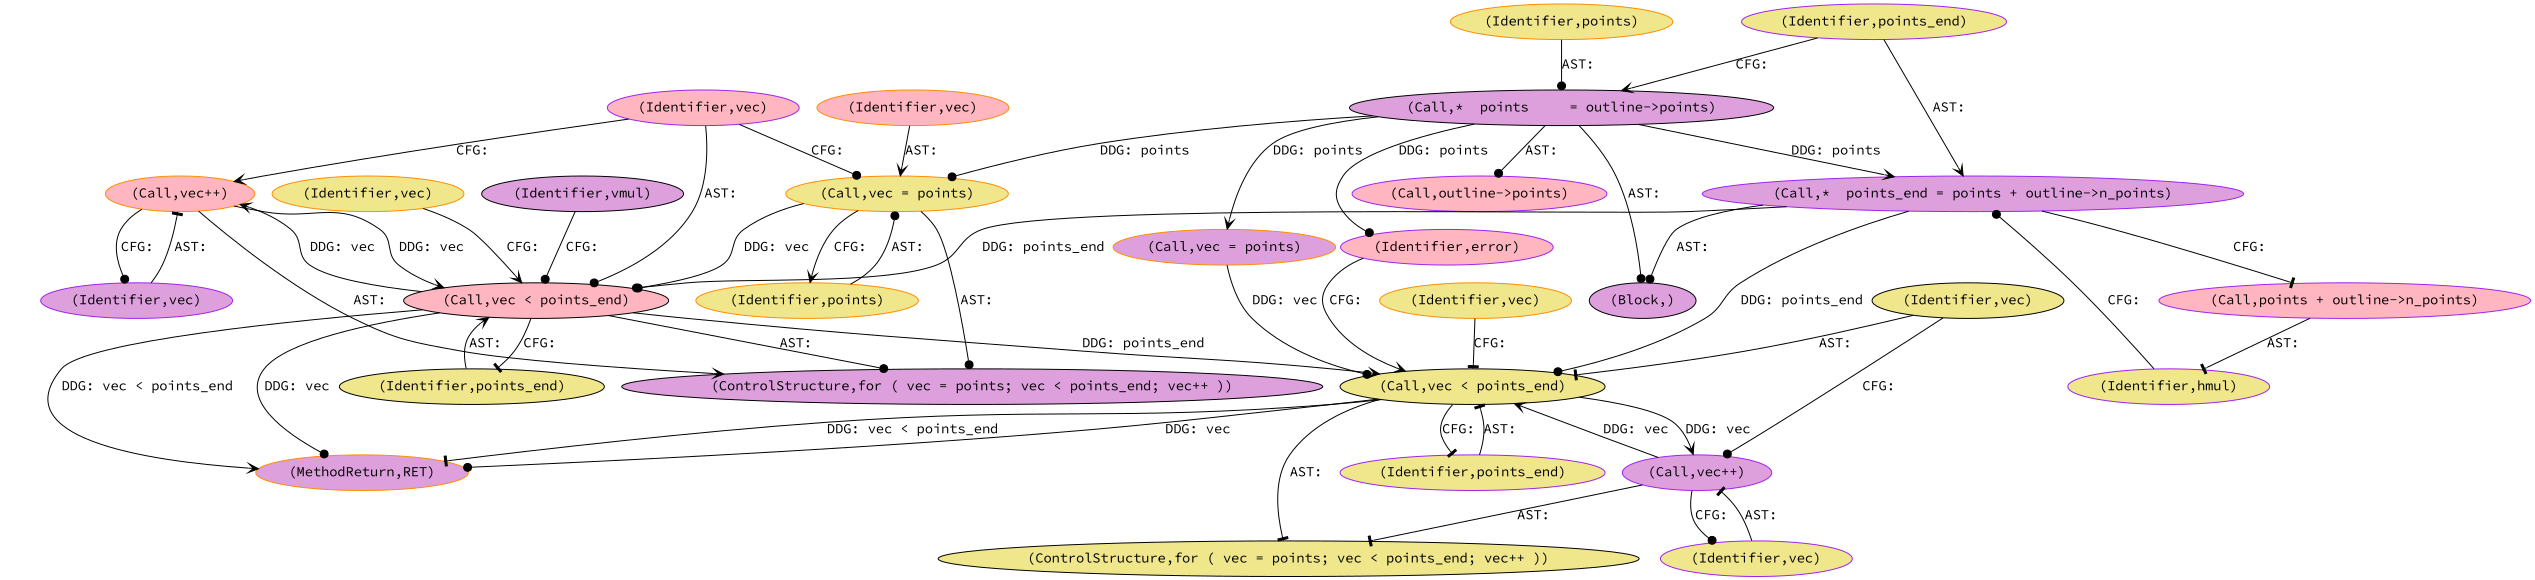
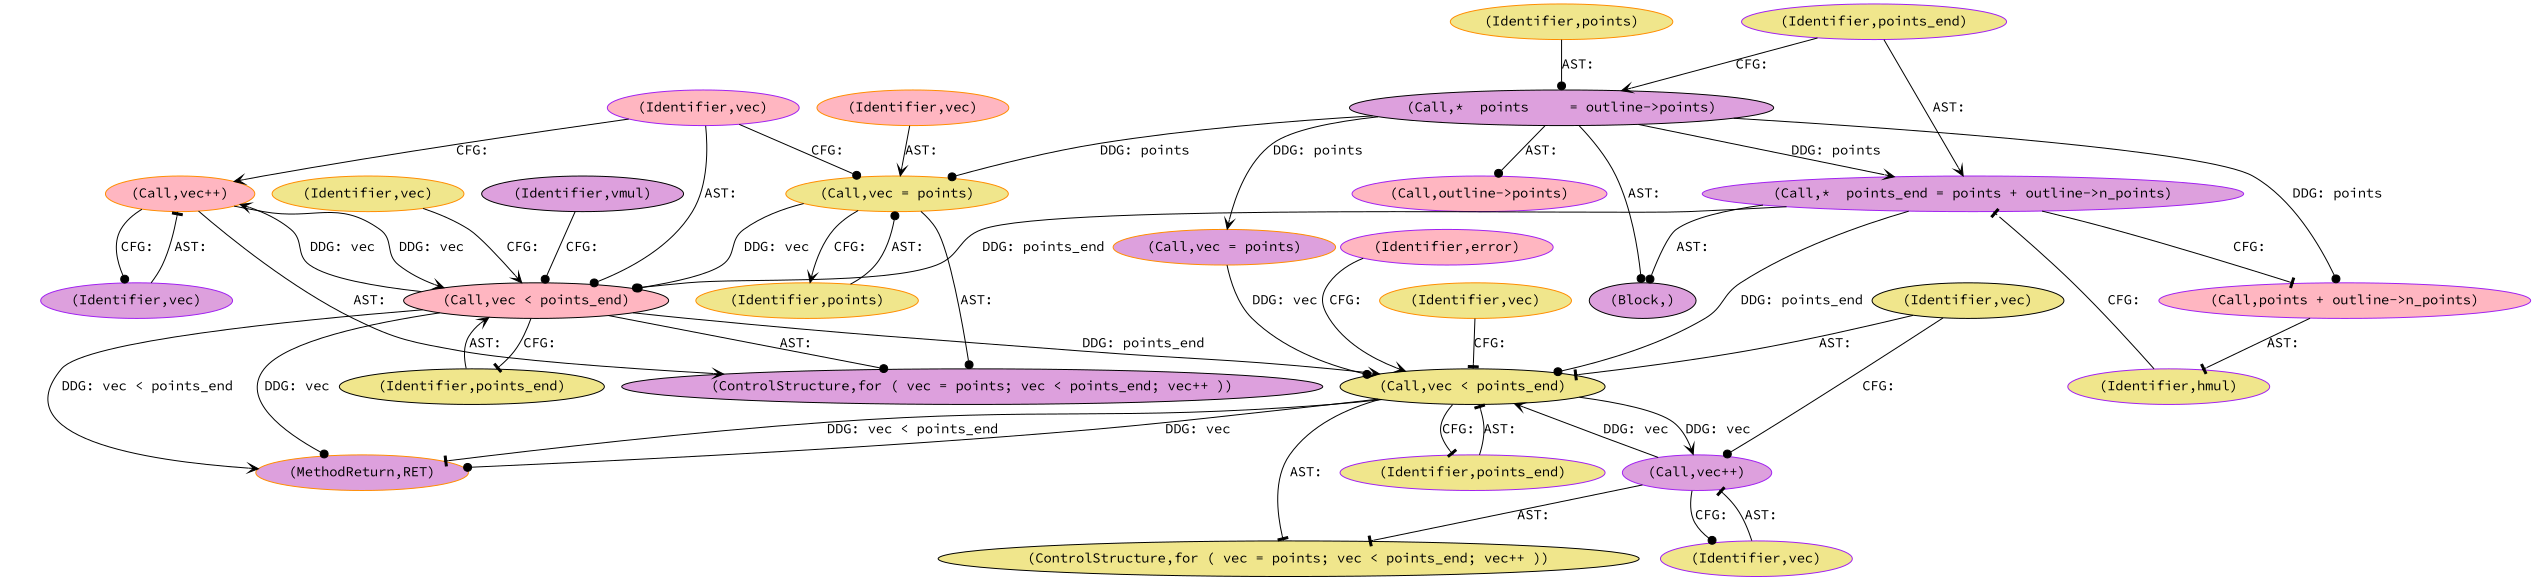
edge "(Call,*  points     = outline->points)" -> "(Identifier,error)": now "(Call,*  points     = outline->points)" -> "(Call,points + outline->n_points)"
edge "(Identifier,hmul)" -> "(Call,*  points_end = points + outline->n_points)": arrowhead dot -> tee
